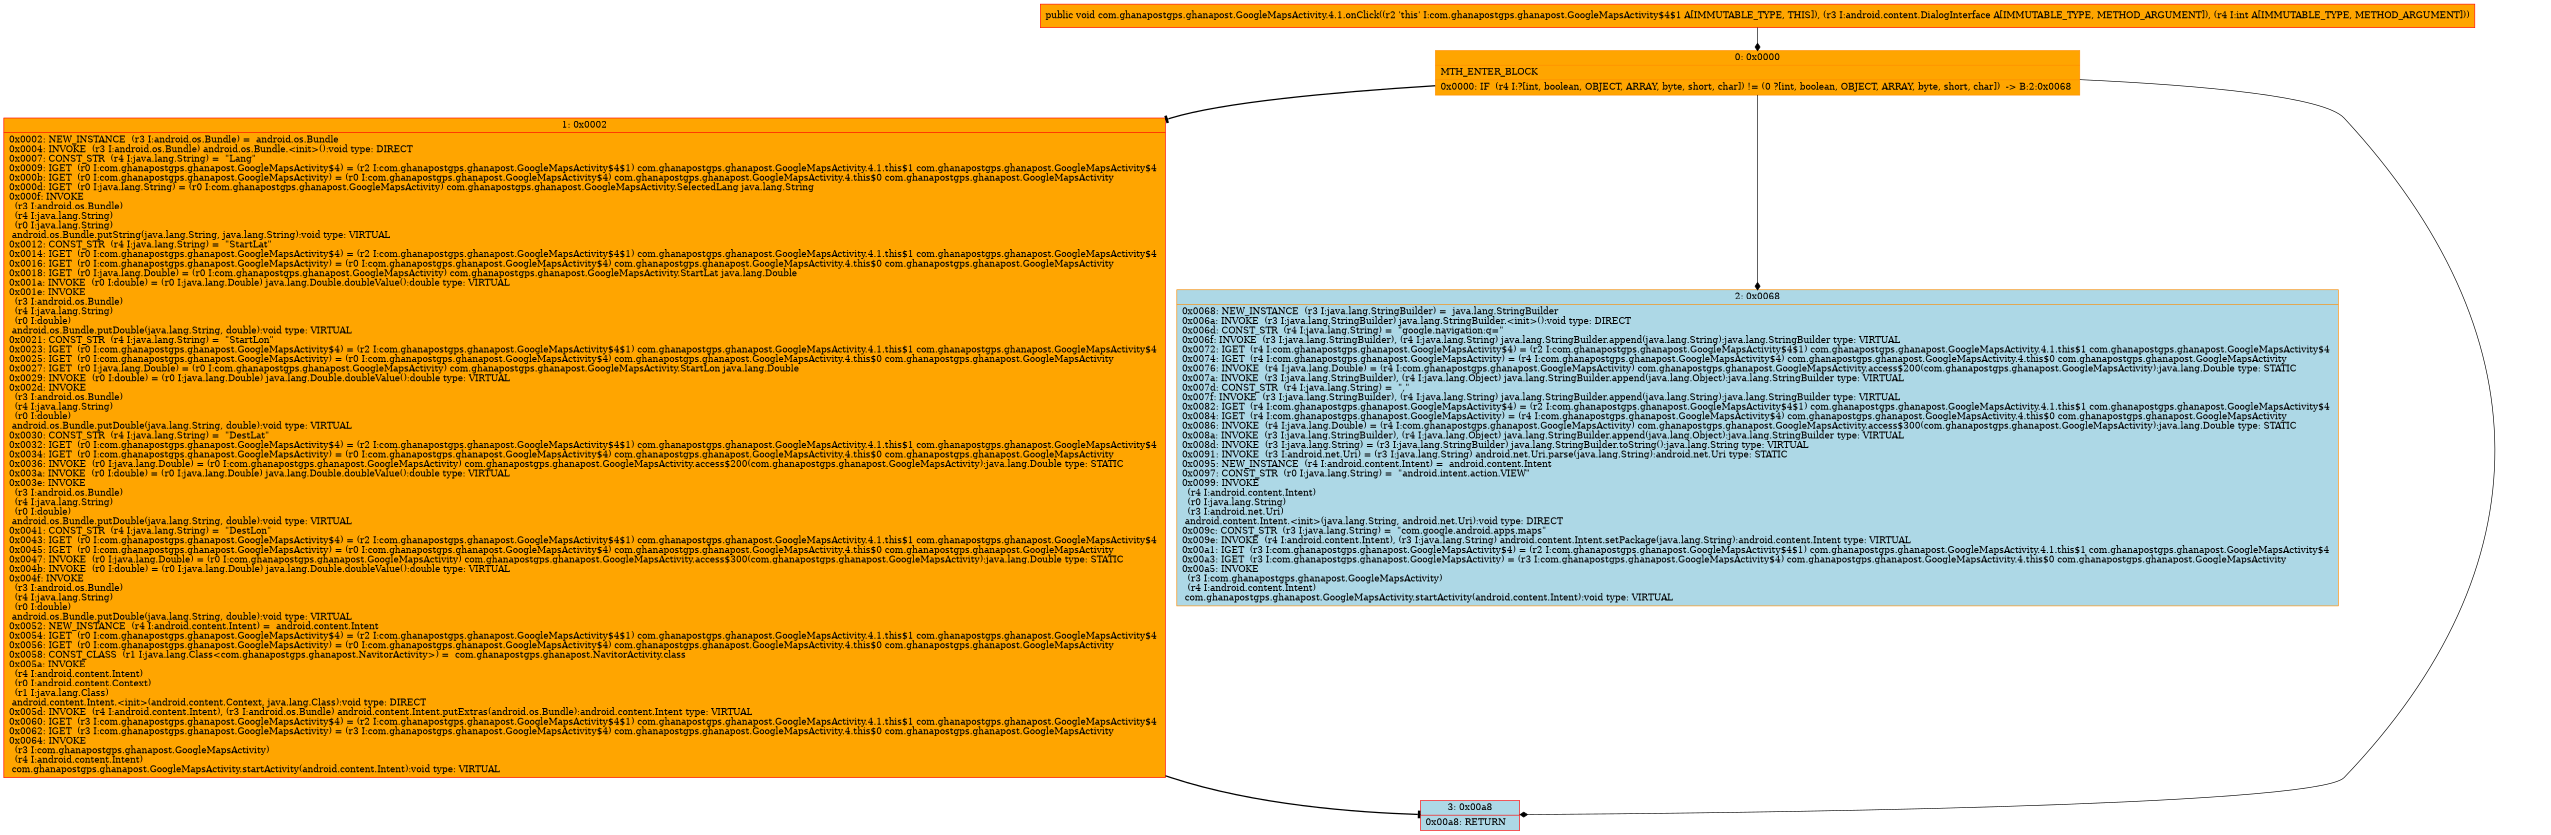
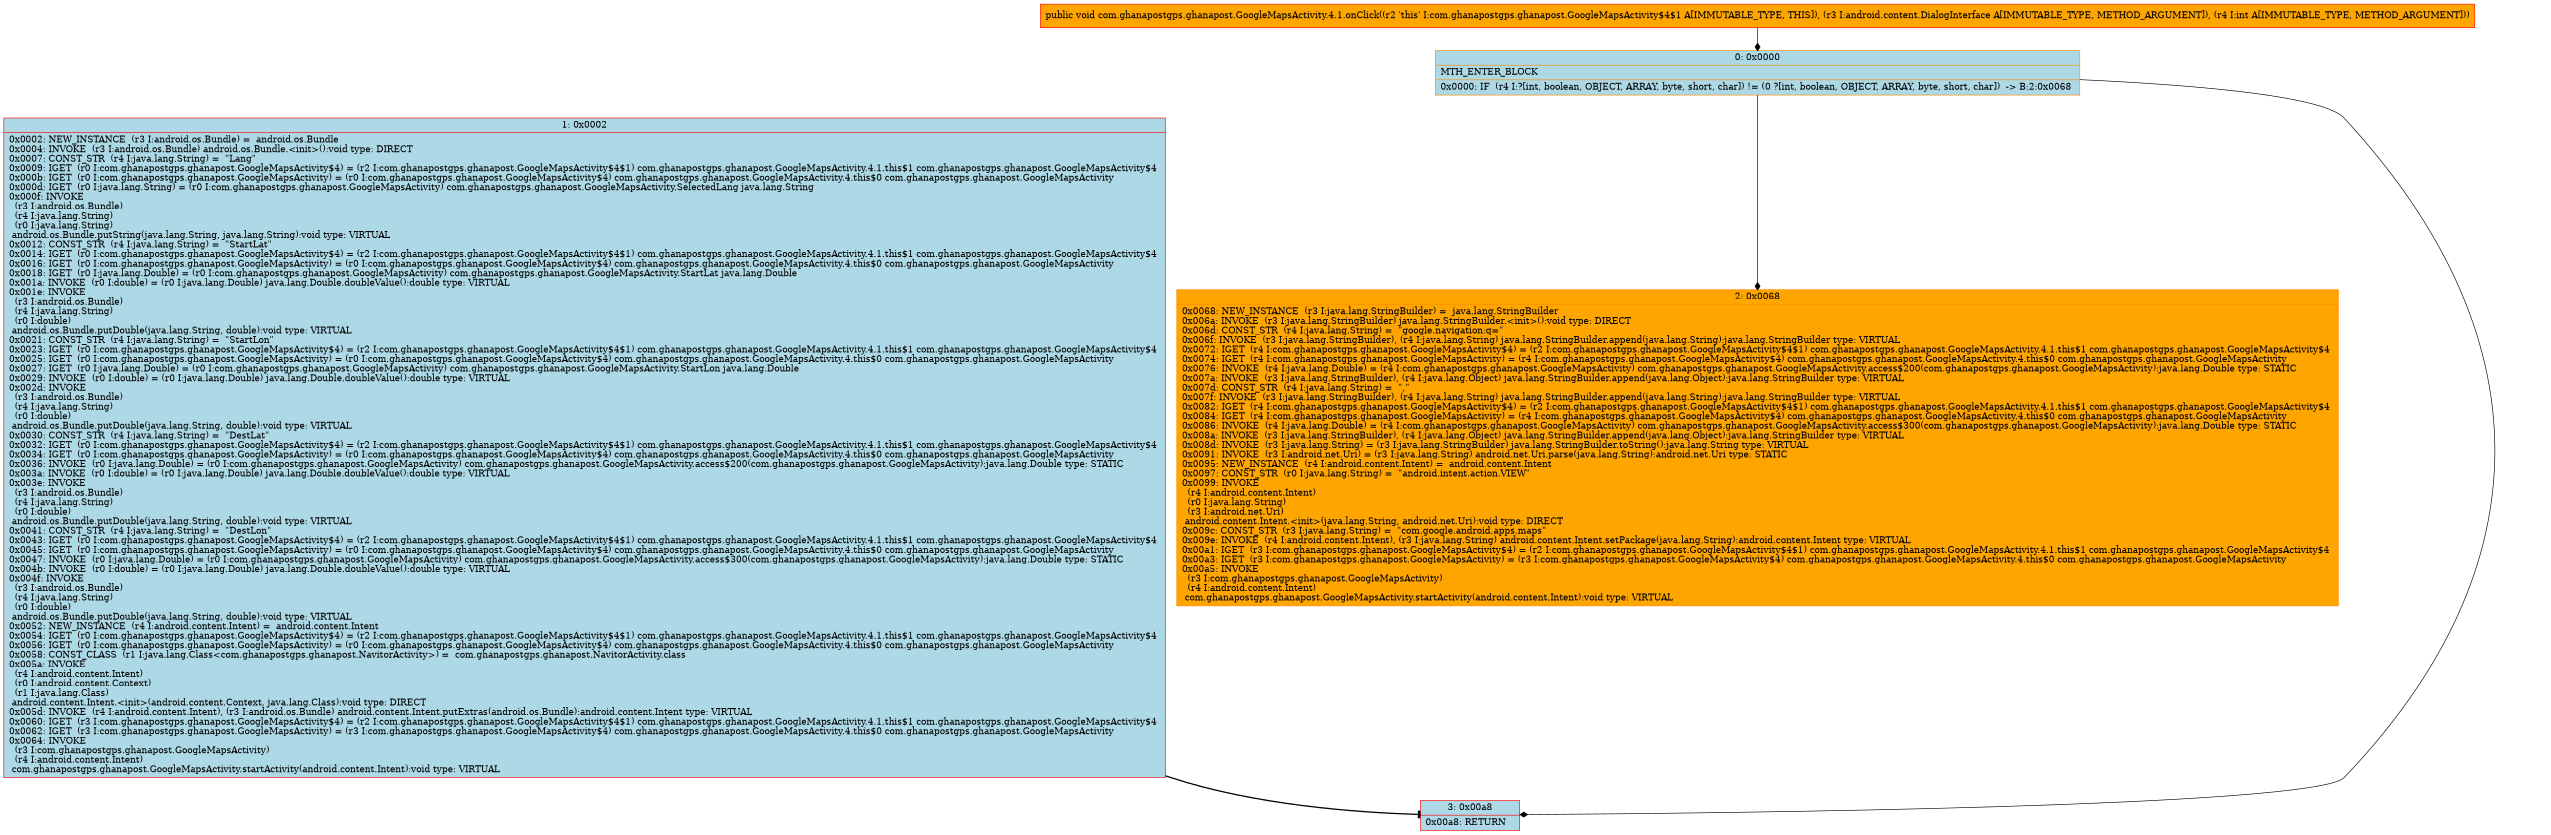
node "0: 0x0000": fillcolor orange -> lightblue
edge "0: 0x0000" -> "1: 0x0002": removed
node "1: 0x0002": fillcolor orange -> lightblue
node "2: 0x0068": fillcolor lightblue -> orange
